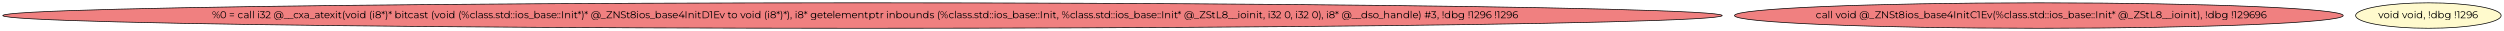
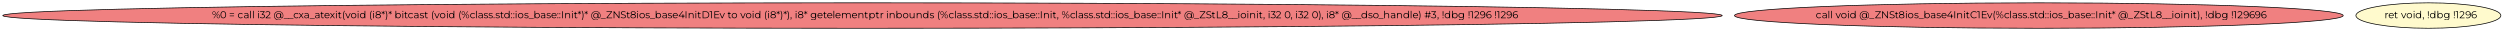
node "void void, !dbg !1296": label "void void, !dbg !1296" -> "ret void, !dbg !1296"
